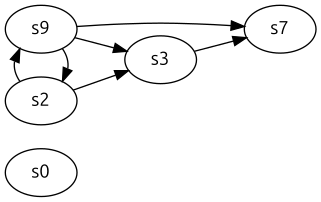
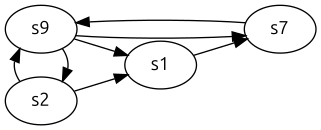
edge "s7" -> "s9": added
node "s3": label "s3" -> "s1"
node "s0": removed
